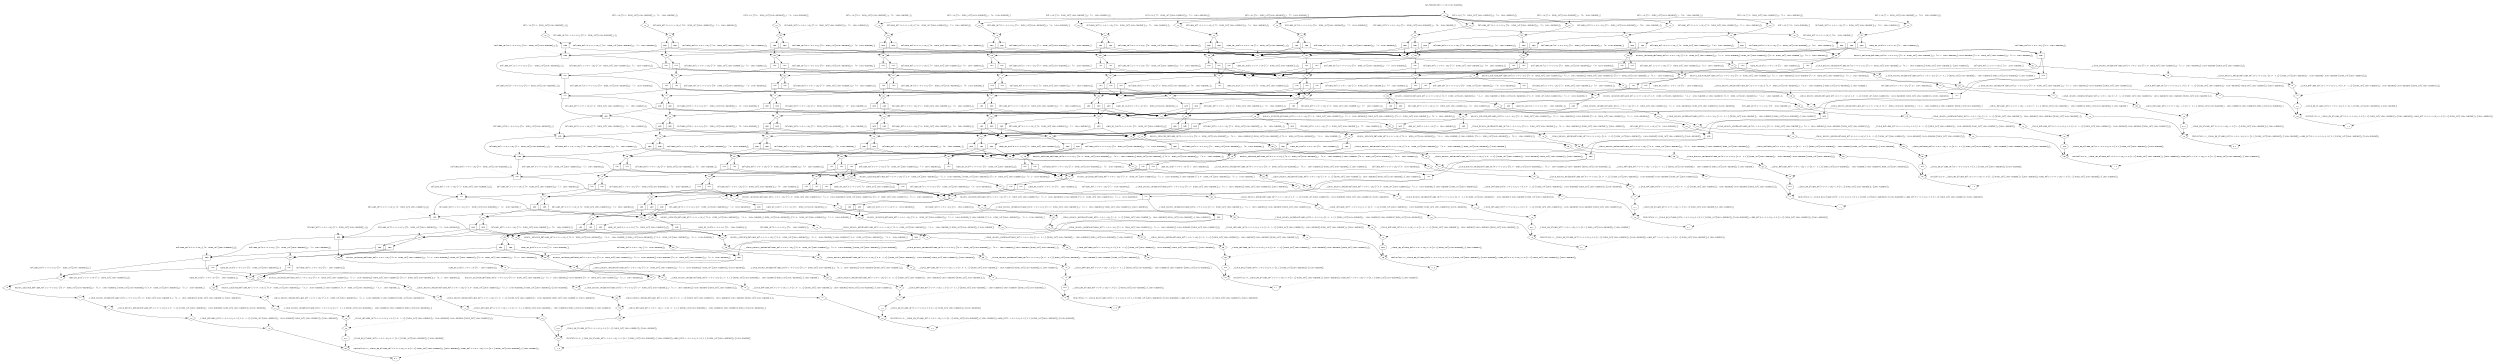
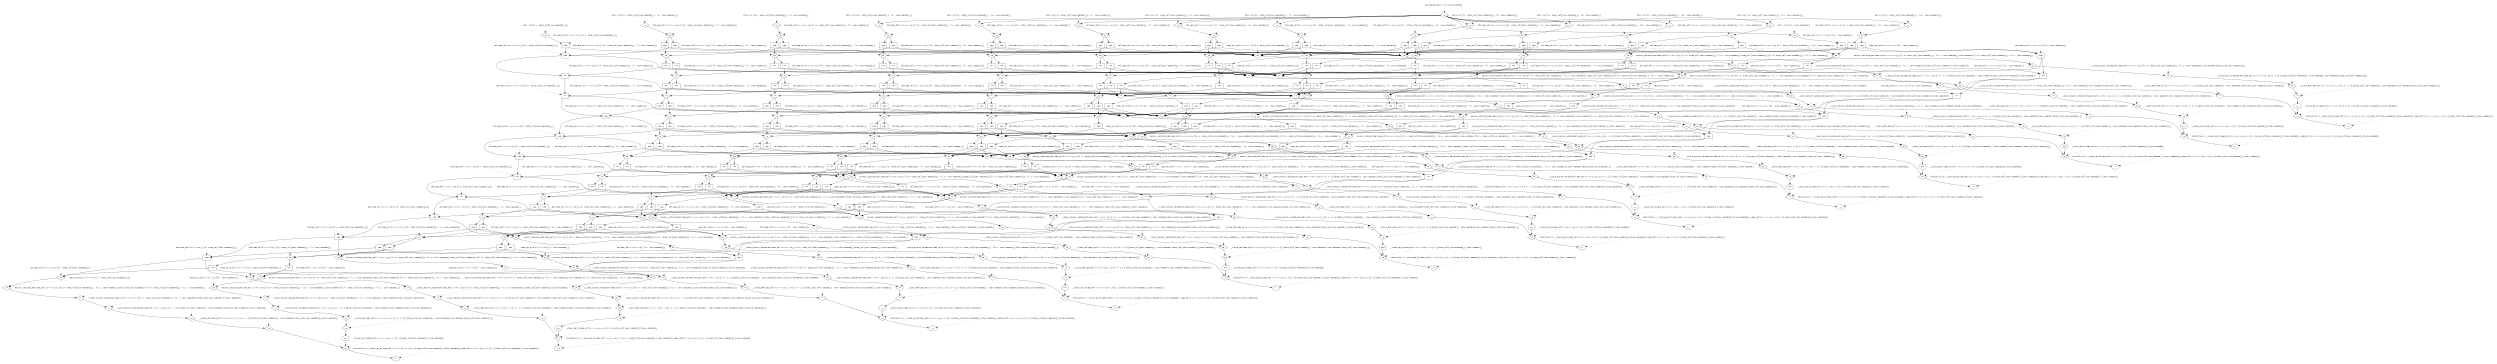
node "bn(take_wr(11,1-9,1-18),[(11, none_of([left-handed]))])": removed
node "bn(take_wr(7,1-9,1-18),[(7, left-handed)])": added
